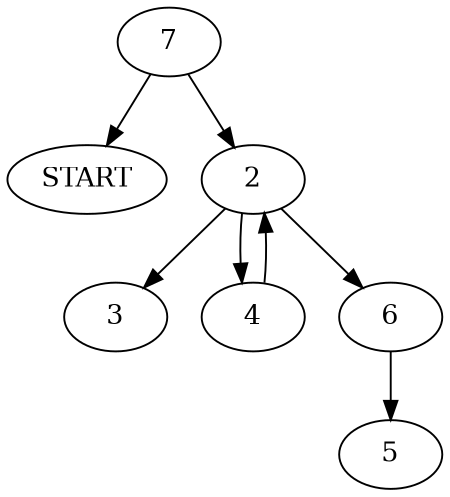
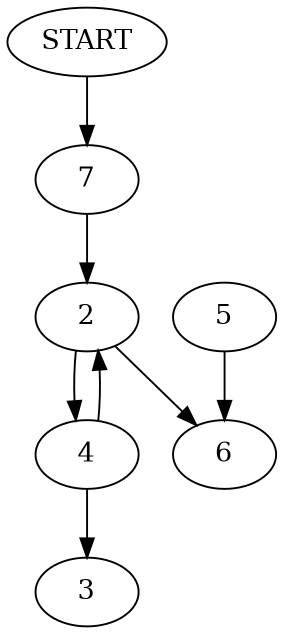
edge "7" -> "START": reversed
edge "2" -> "3": now "4" -> "3"
edge "6" -> "5": reversed
